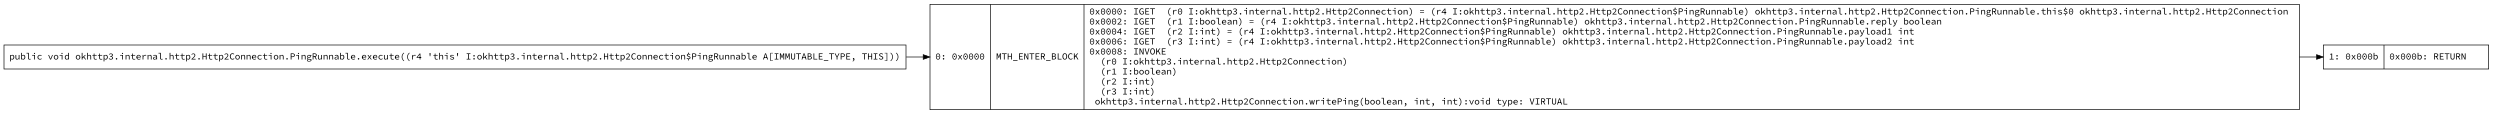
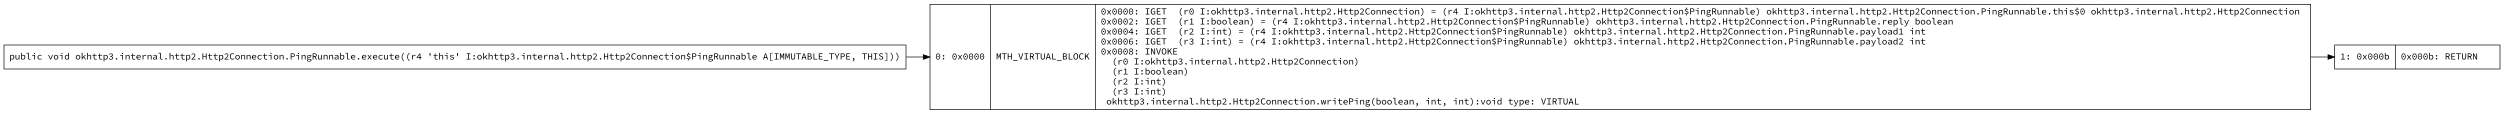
node "0: 0x0000": text "MTH_ENTER_BLOCK" -> "MTH_VIRTUAL_BLOCK"
